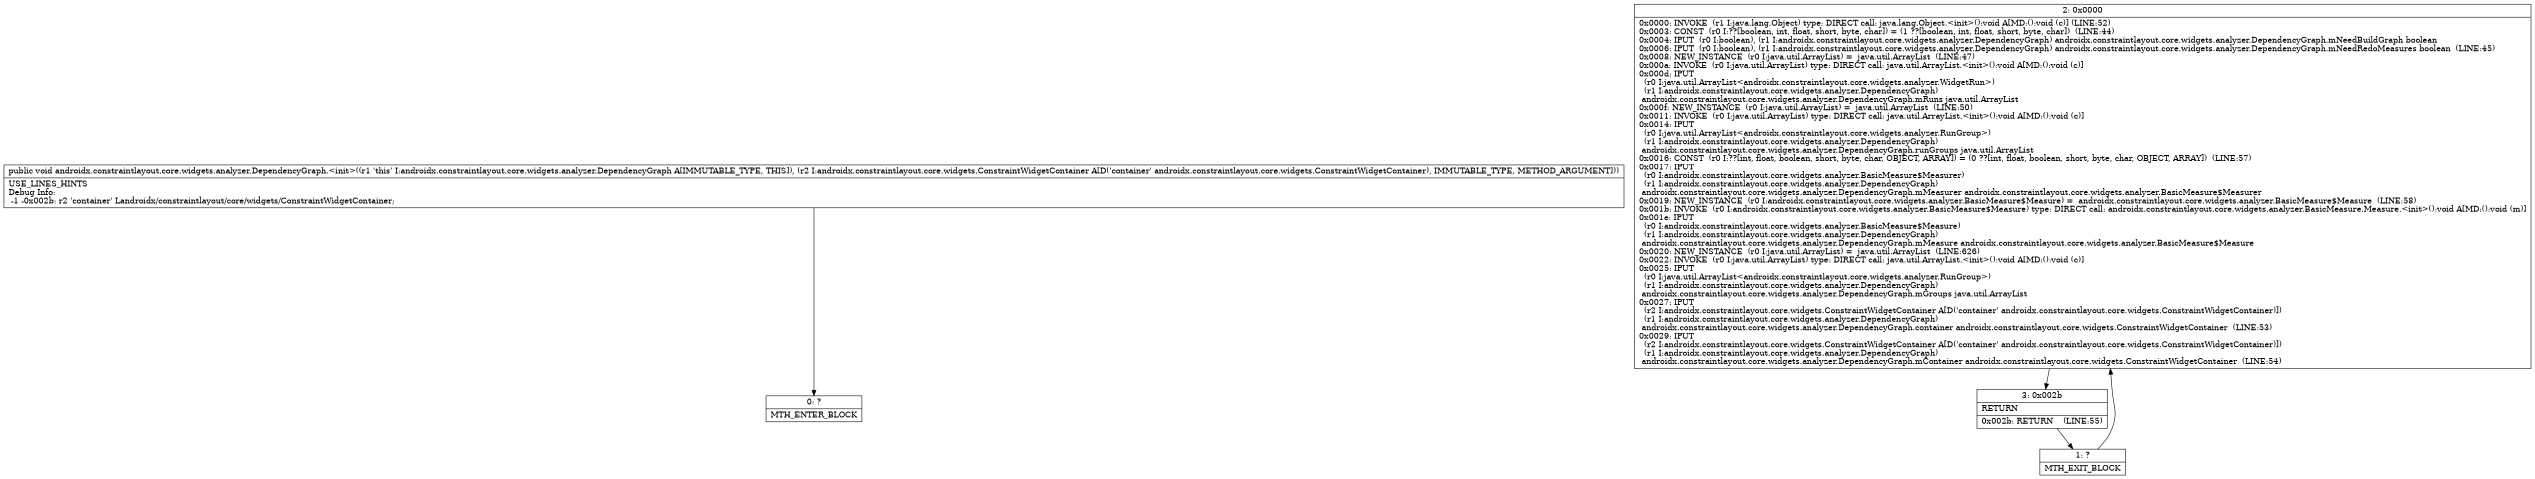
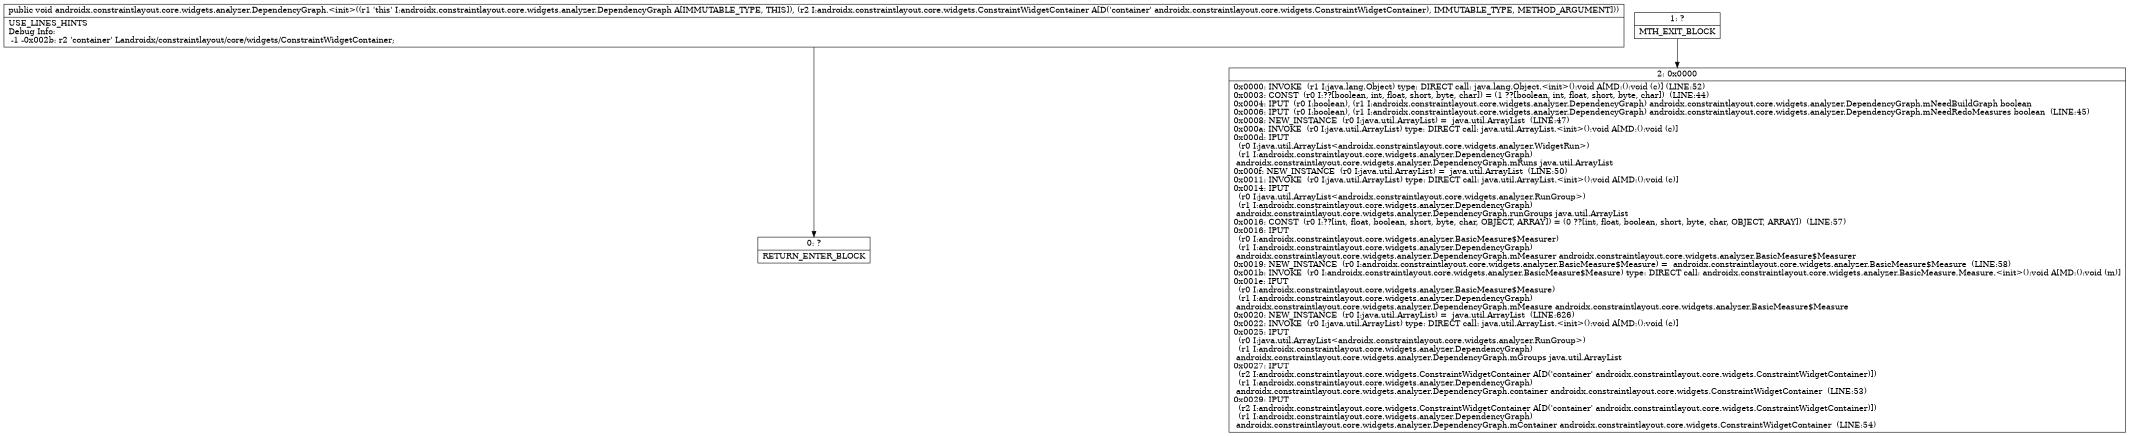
node "2: 0x0000": text "0x0017: IPUT" -> "0x0016: IPUT"
node "3: 0x002b": removed
node "0: ?": text "MTH_ENTER_BLOCK" -> "RETURN_ENTER_BLOCK"
